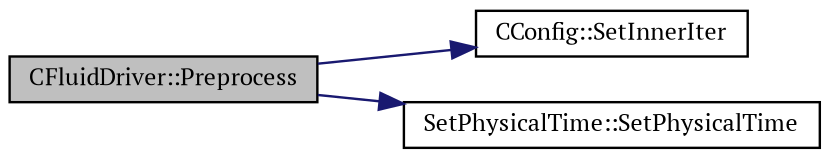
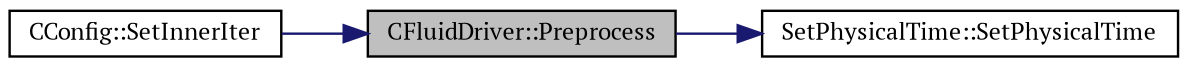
edge "CFluidDriver::Preprocess" -> "CConfig::SetInnerIter": reversed
